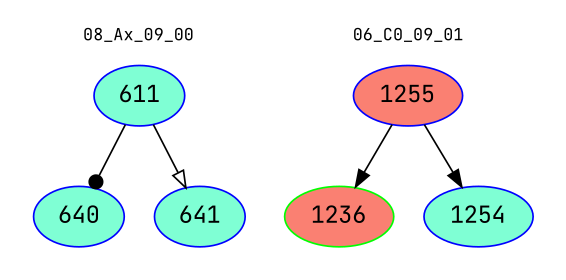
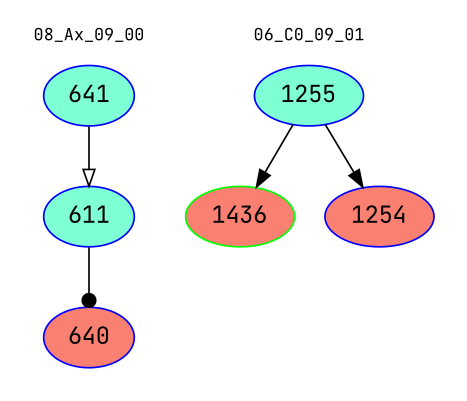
node "1255": fillcolor salmon -> aquamarine
edge "611" -> "641": reversed
node "640": fillcolor aquamarine -> salmon
node "1236": label "1236" -> "1436"
node "1254": fillcolor aquamarine -> salmon
